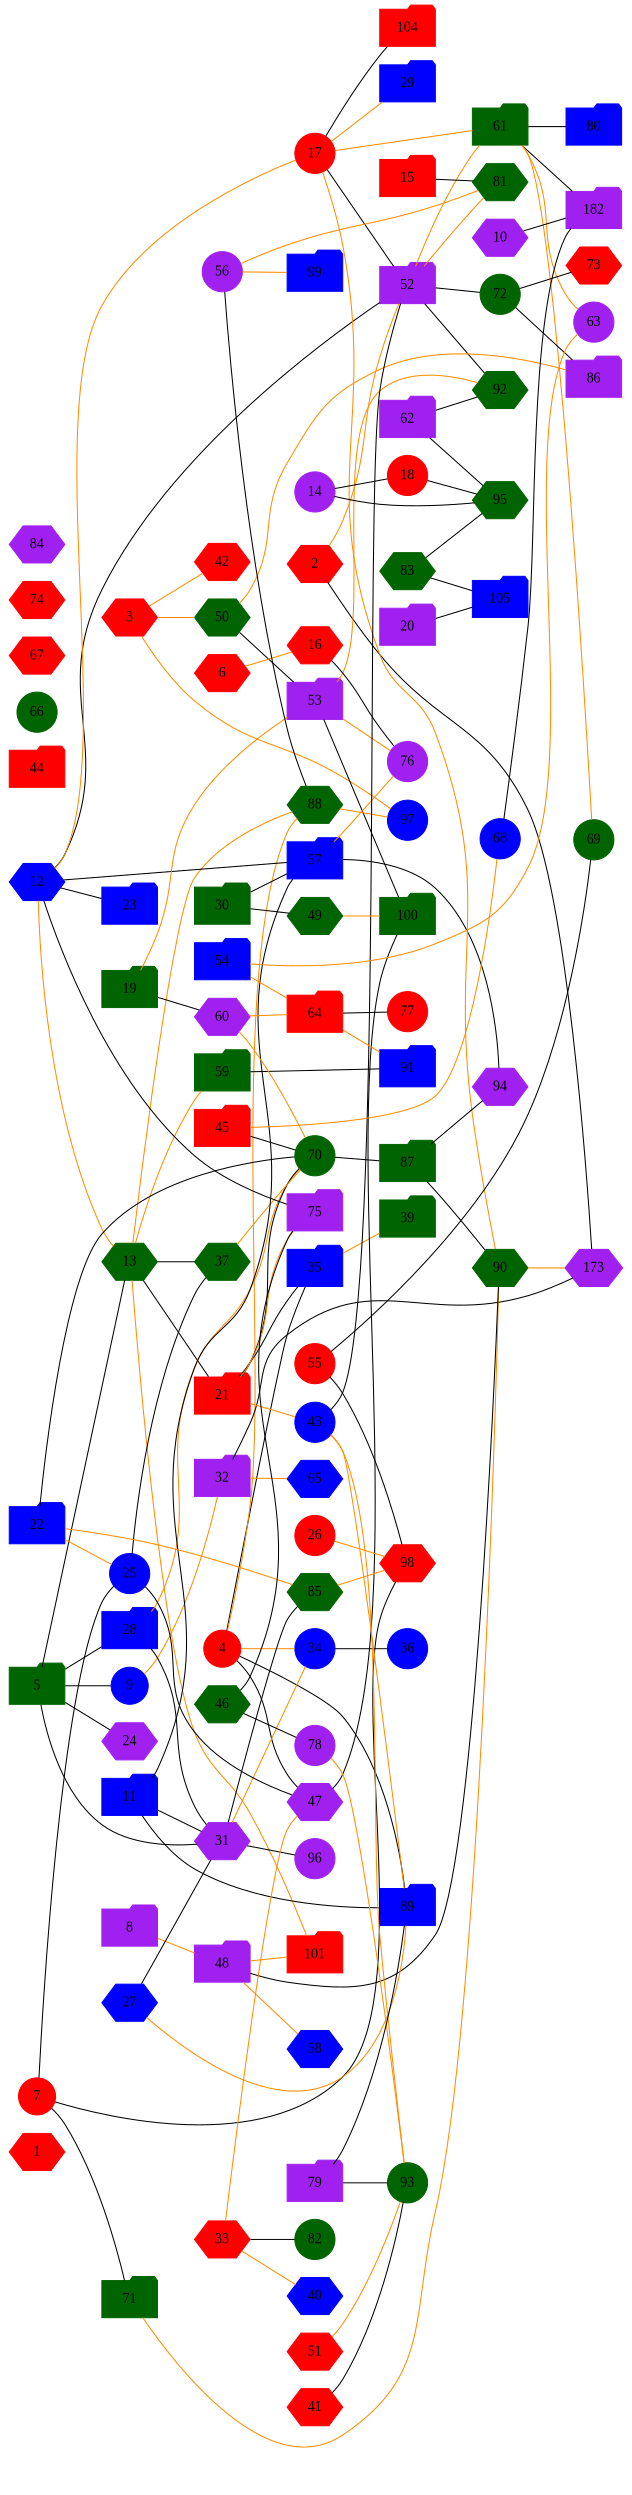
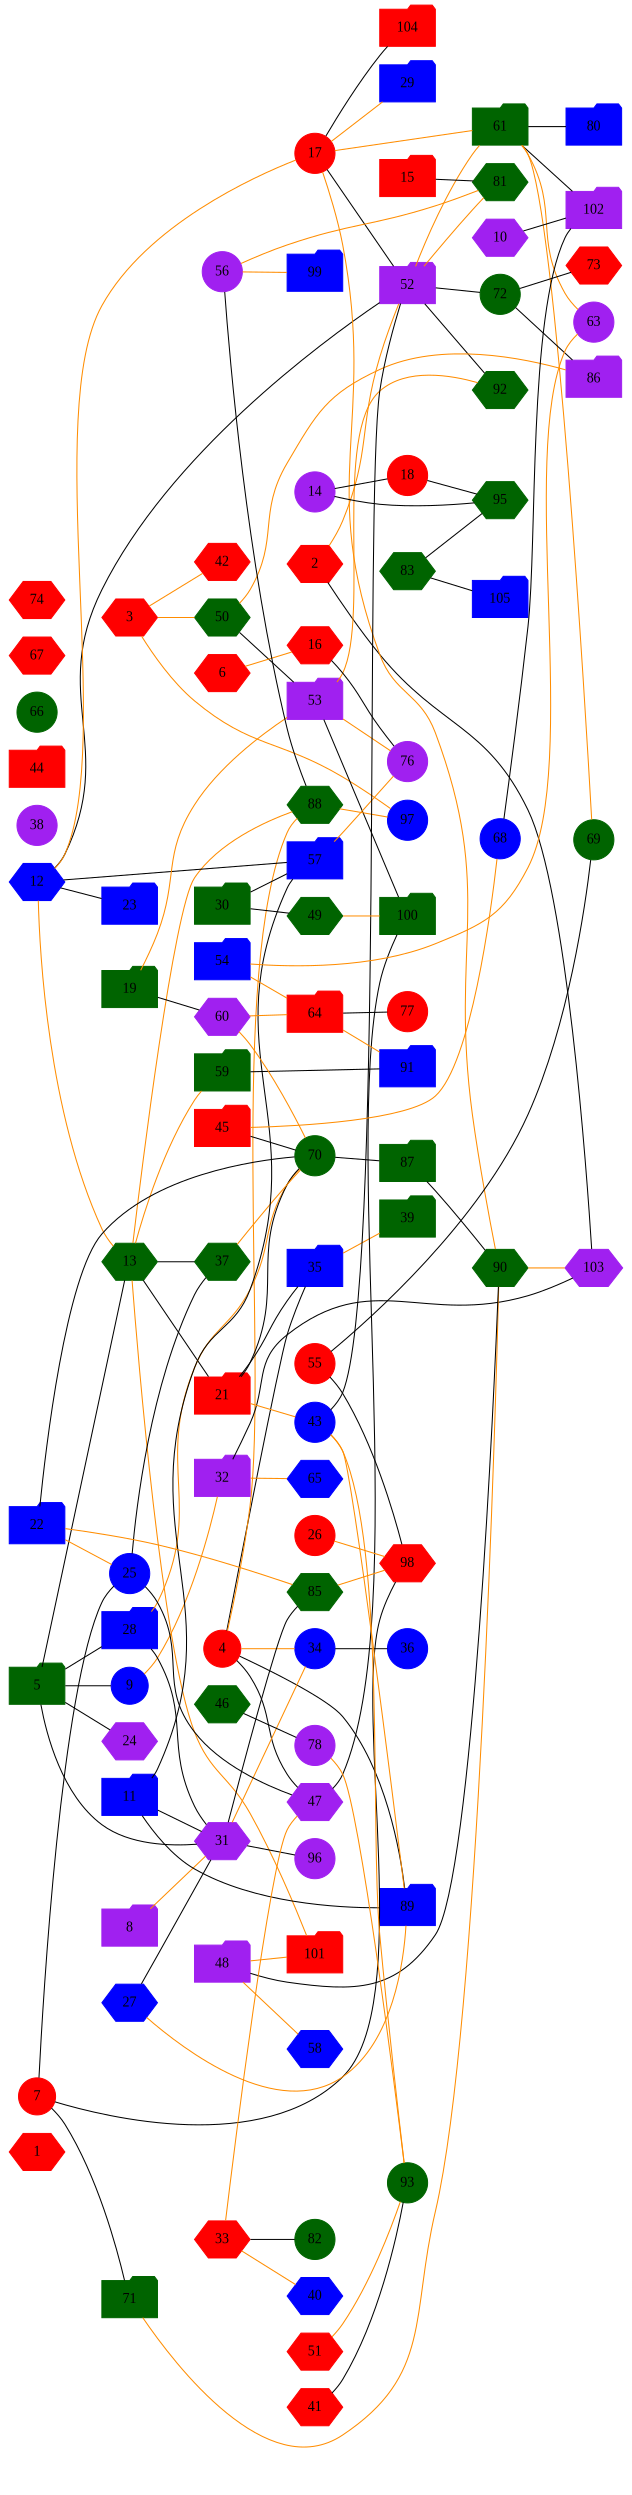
node "182": label "182" -> "102"
node "62": removed
node "84": removed
node "20": removed
node "38": added
node "94": removed
node "75": removed
node "173": label "173" -> "103"
edge "8" -- "48": now "8" -- "31"
node "79": removed
